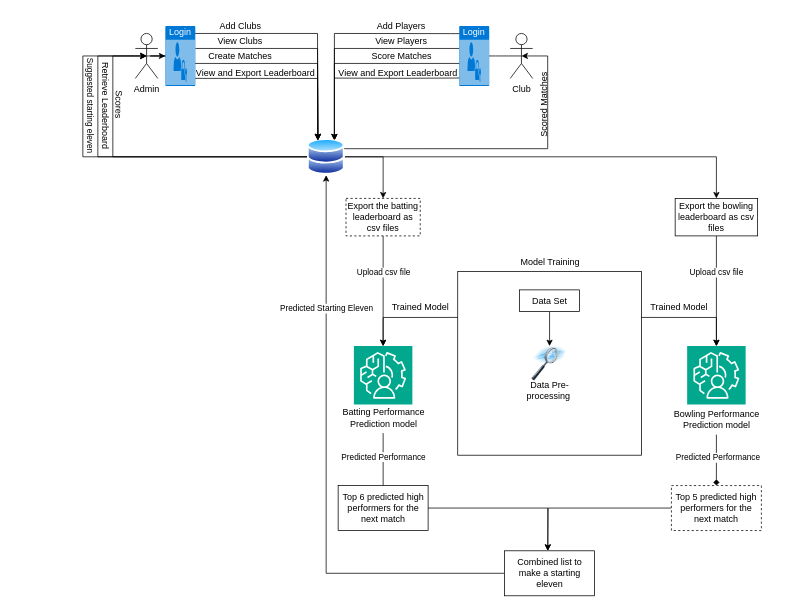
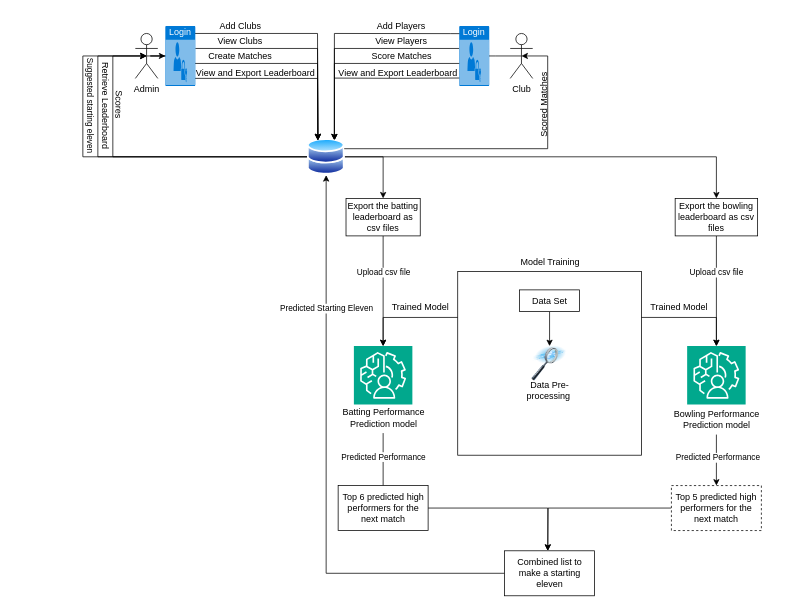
node "Export the batting leaderboard as csv files": style dashed -> solid
edge "Bowling Performance Prediction model" -> "Top 5 predicted high performers for the next match": arrowhead diamond -> classic
